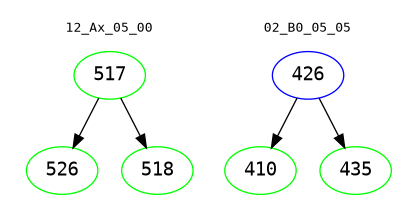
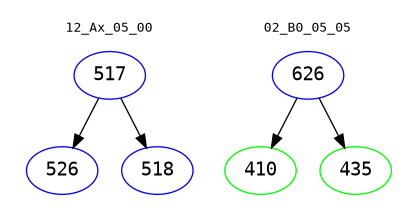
node "517": color green -> blue
node "426": label "426" -> "626"
node "526": color green -> blue
node "518": color green -> blue
